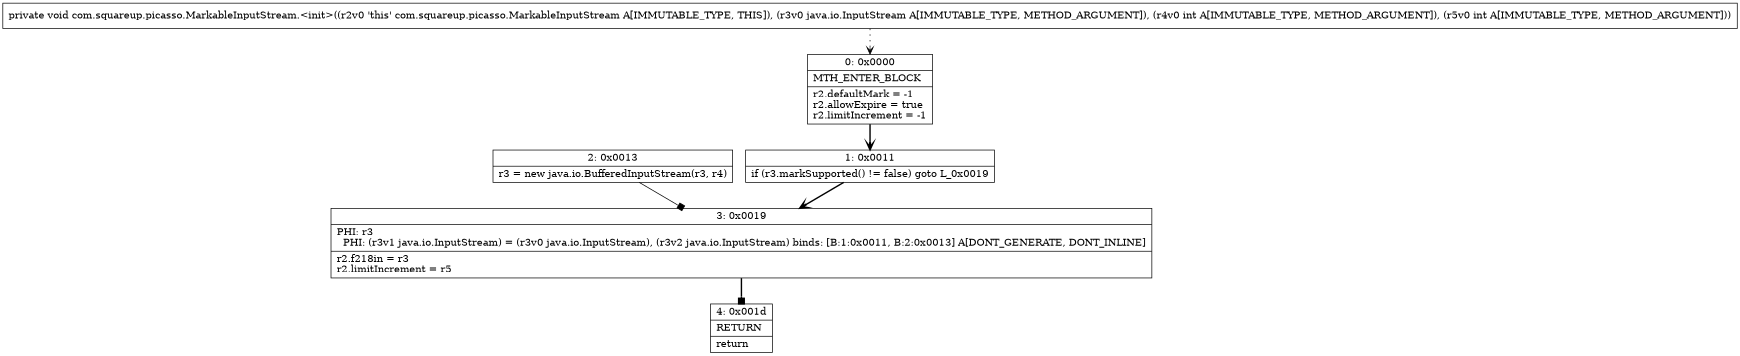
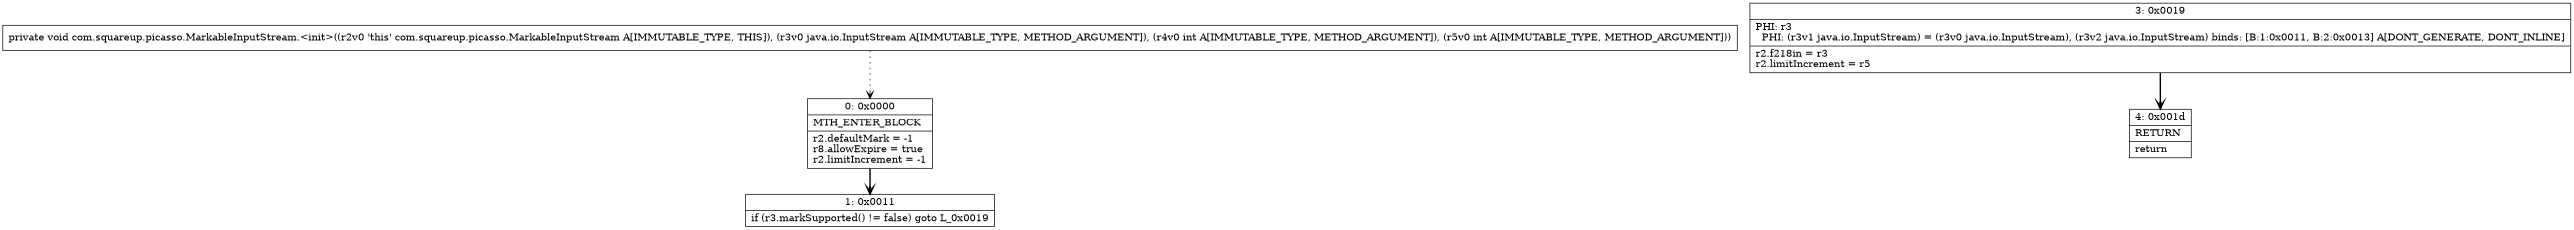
node "0: 0x0000": text "r2.allowExpire = true" -> "r8.allowExpire = true"
node "2: 0x0013": removed
edge "1: 0x0011" -> "3: 0x0019": removed
edge "3: 0x0019" -> "4: 0x001d": arrowhead box -> vee
